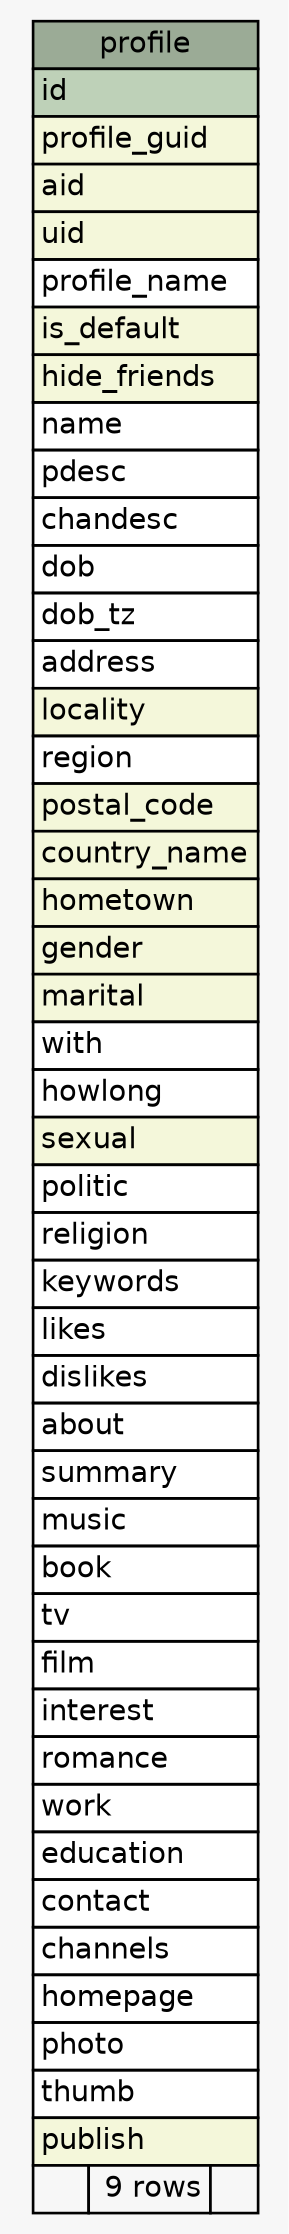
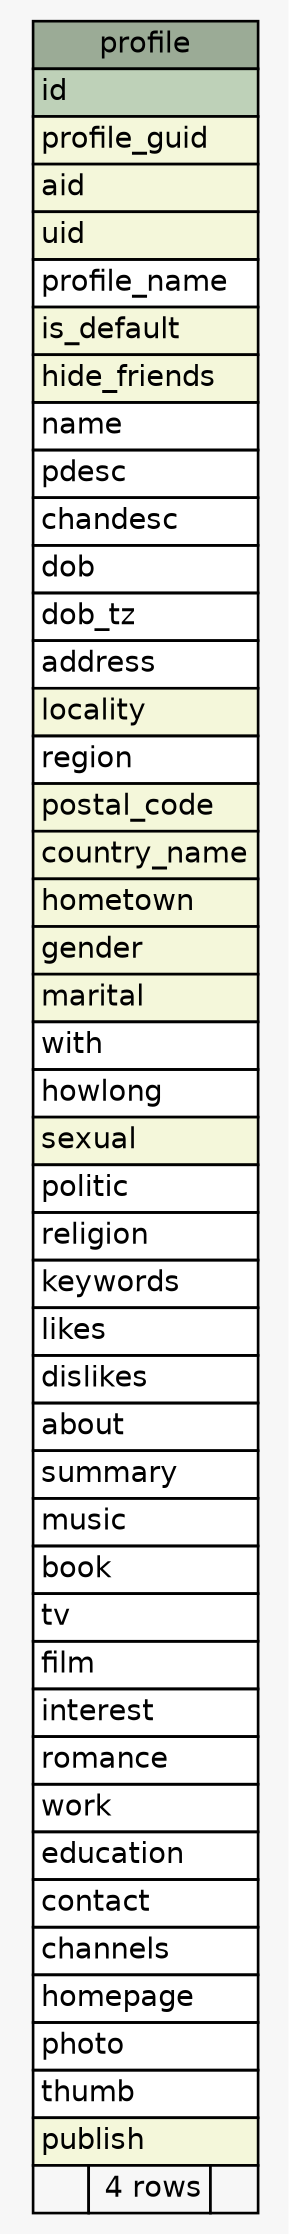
node "profile": text "9 rows" -> "4 rows"
